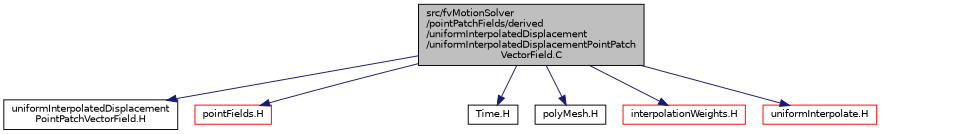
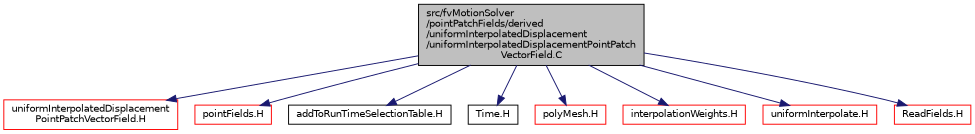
node "uniformInterpolatedDisplacement PointPatchVectorField.H": color black -> red
node "addToRunTimeSelectionTable.H": added
node "polyMesh.H": color black -> red
node "ReadFields.H": added
